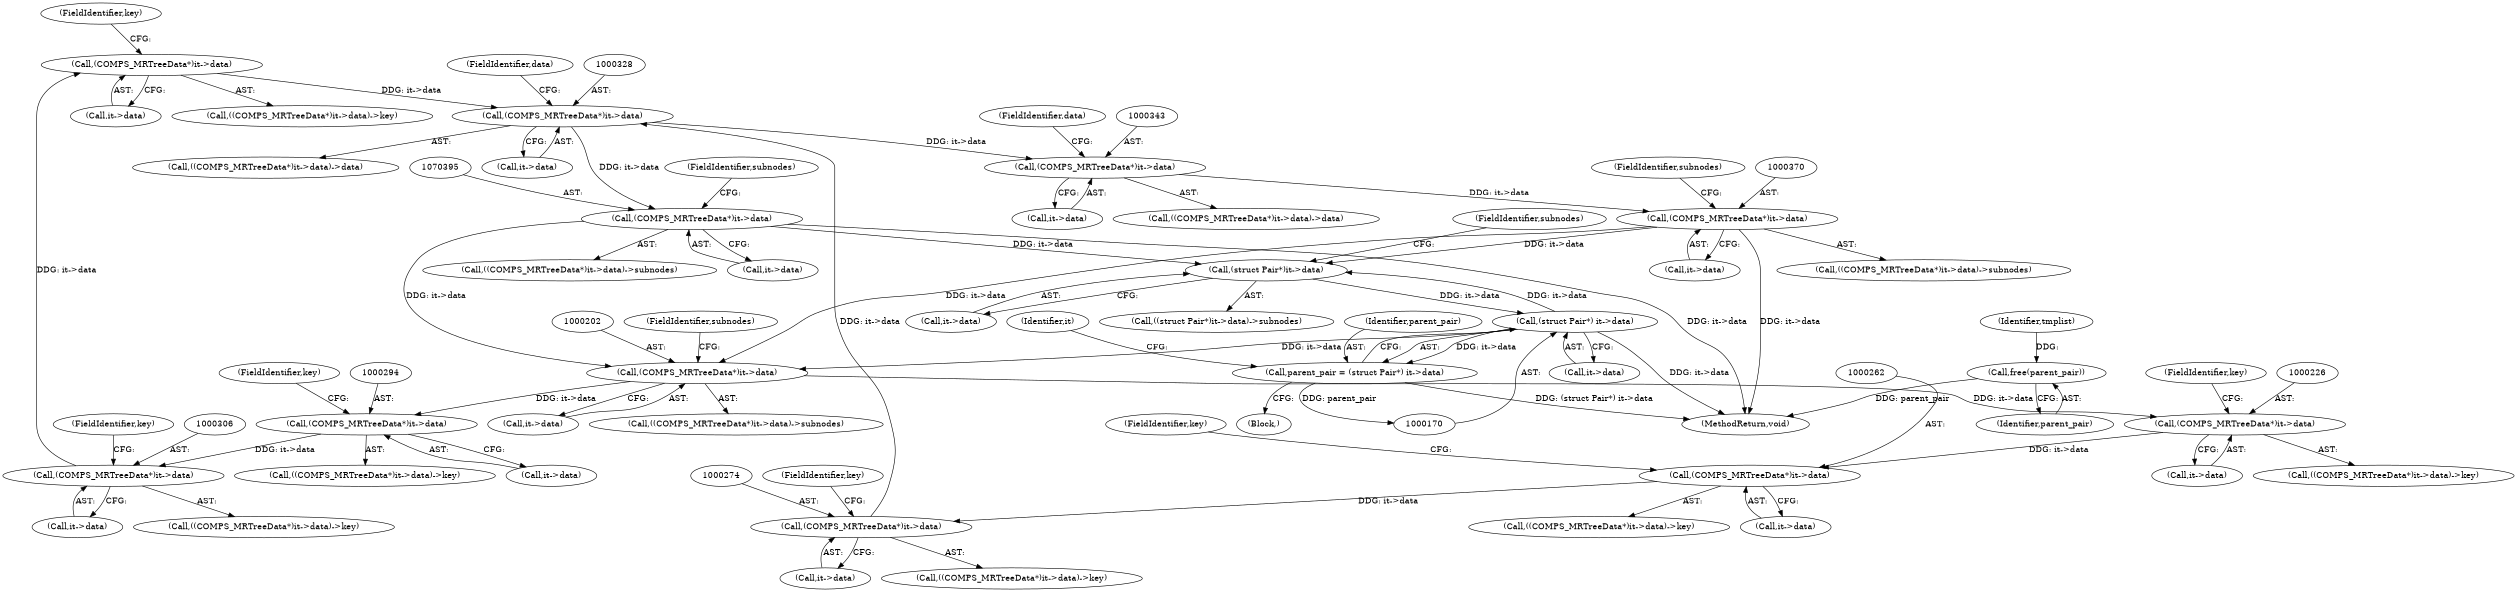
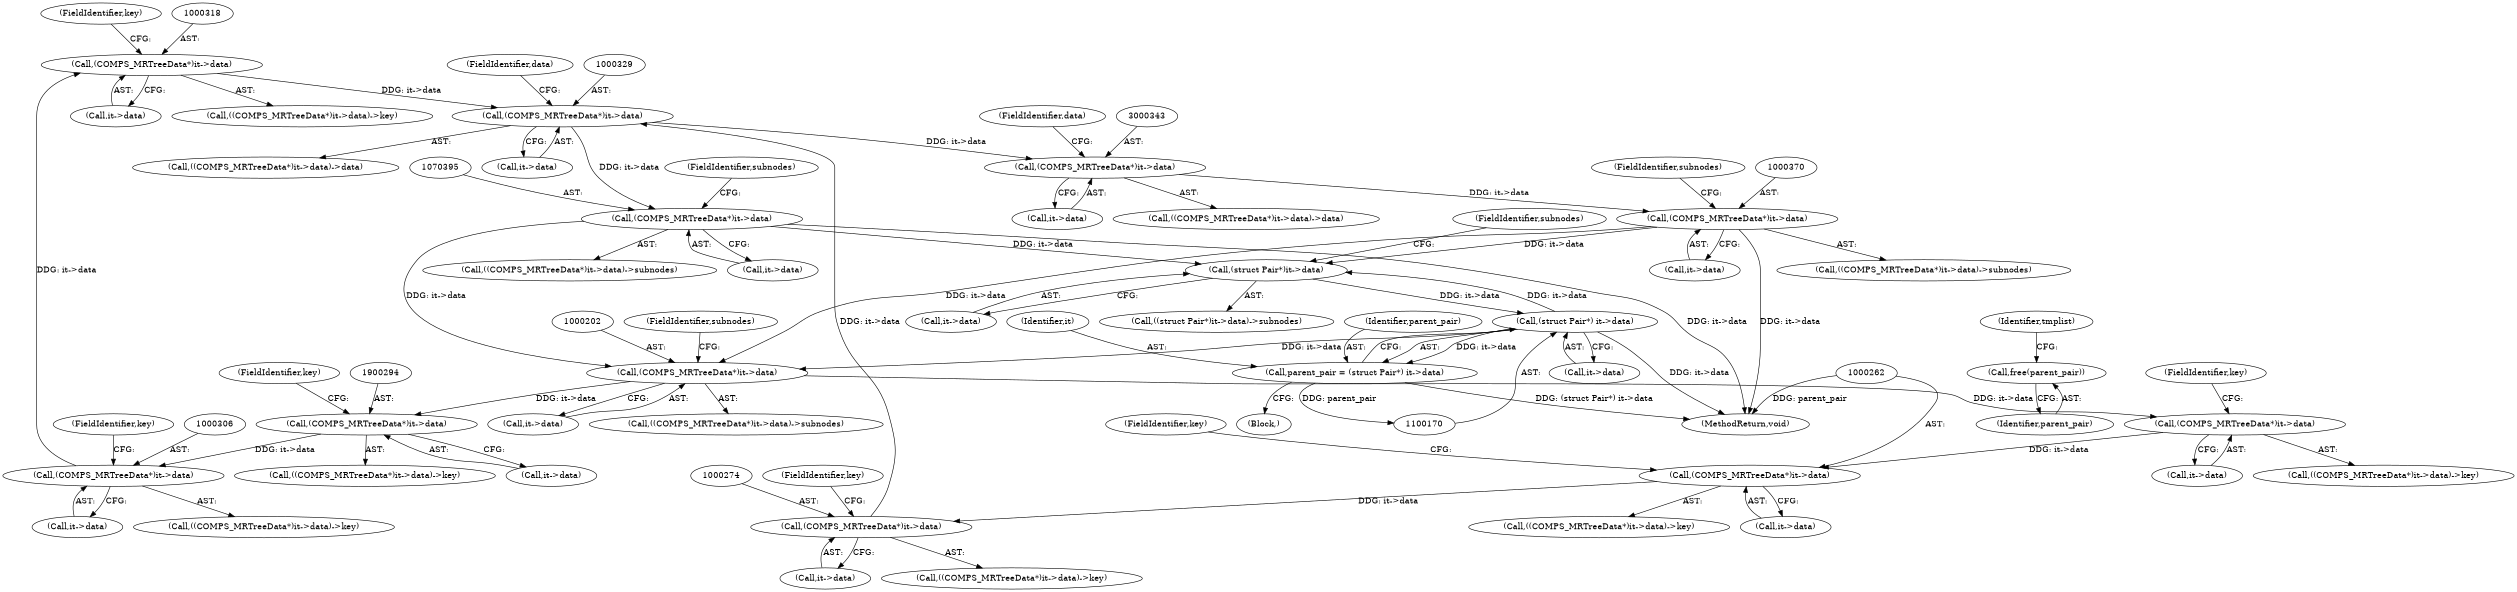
node "1000318": added
node "1000328": label "1000328" -> "1000329"
node "1000343": label "1000343" -> "3000343"
edge "(Identifier,it)" -> "(Call,parent_pair = (struct Pair*) it->data)": label "CFG: " -> "AST: "
edge "(Identifier,tmplist)" -> "(Call,free(parent_pair))": label "DDG: " -> "CFG: "
node "1000294": label "1000294" -> "1900294"
node "1000226": removed
edge "(Call,free(parent_pair))" -> "(MethodReturn,void)": now "1000262" -> "(MethodReturn,void)"
node "1000170": label "1000170" -> "1100170"
